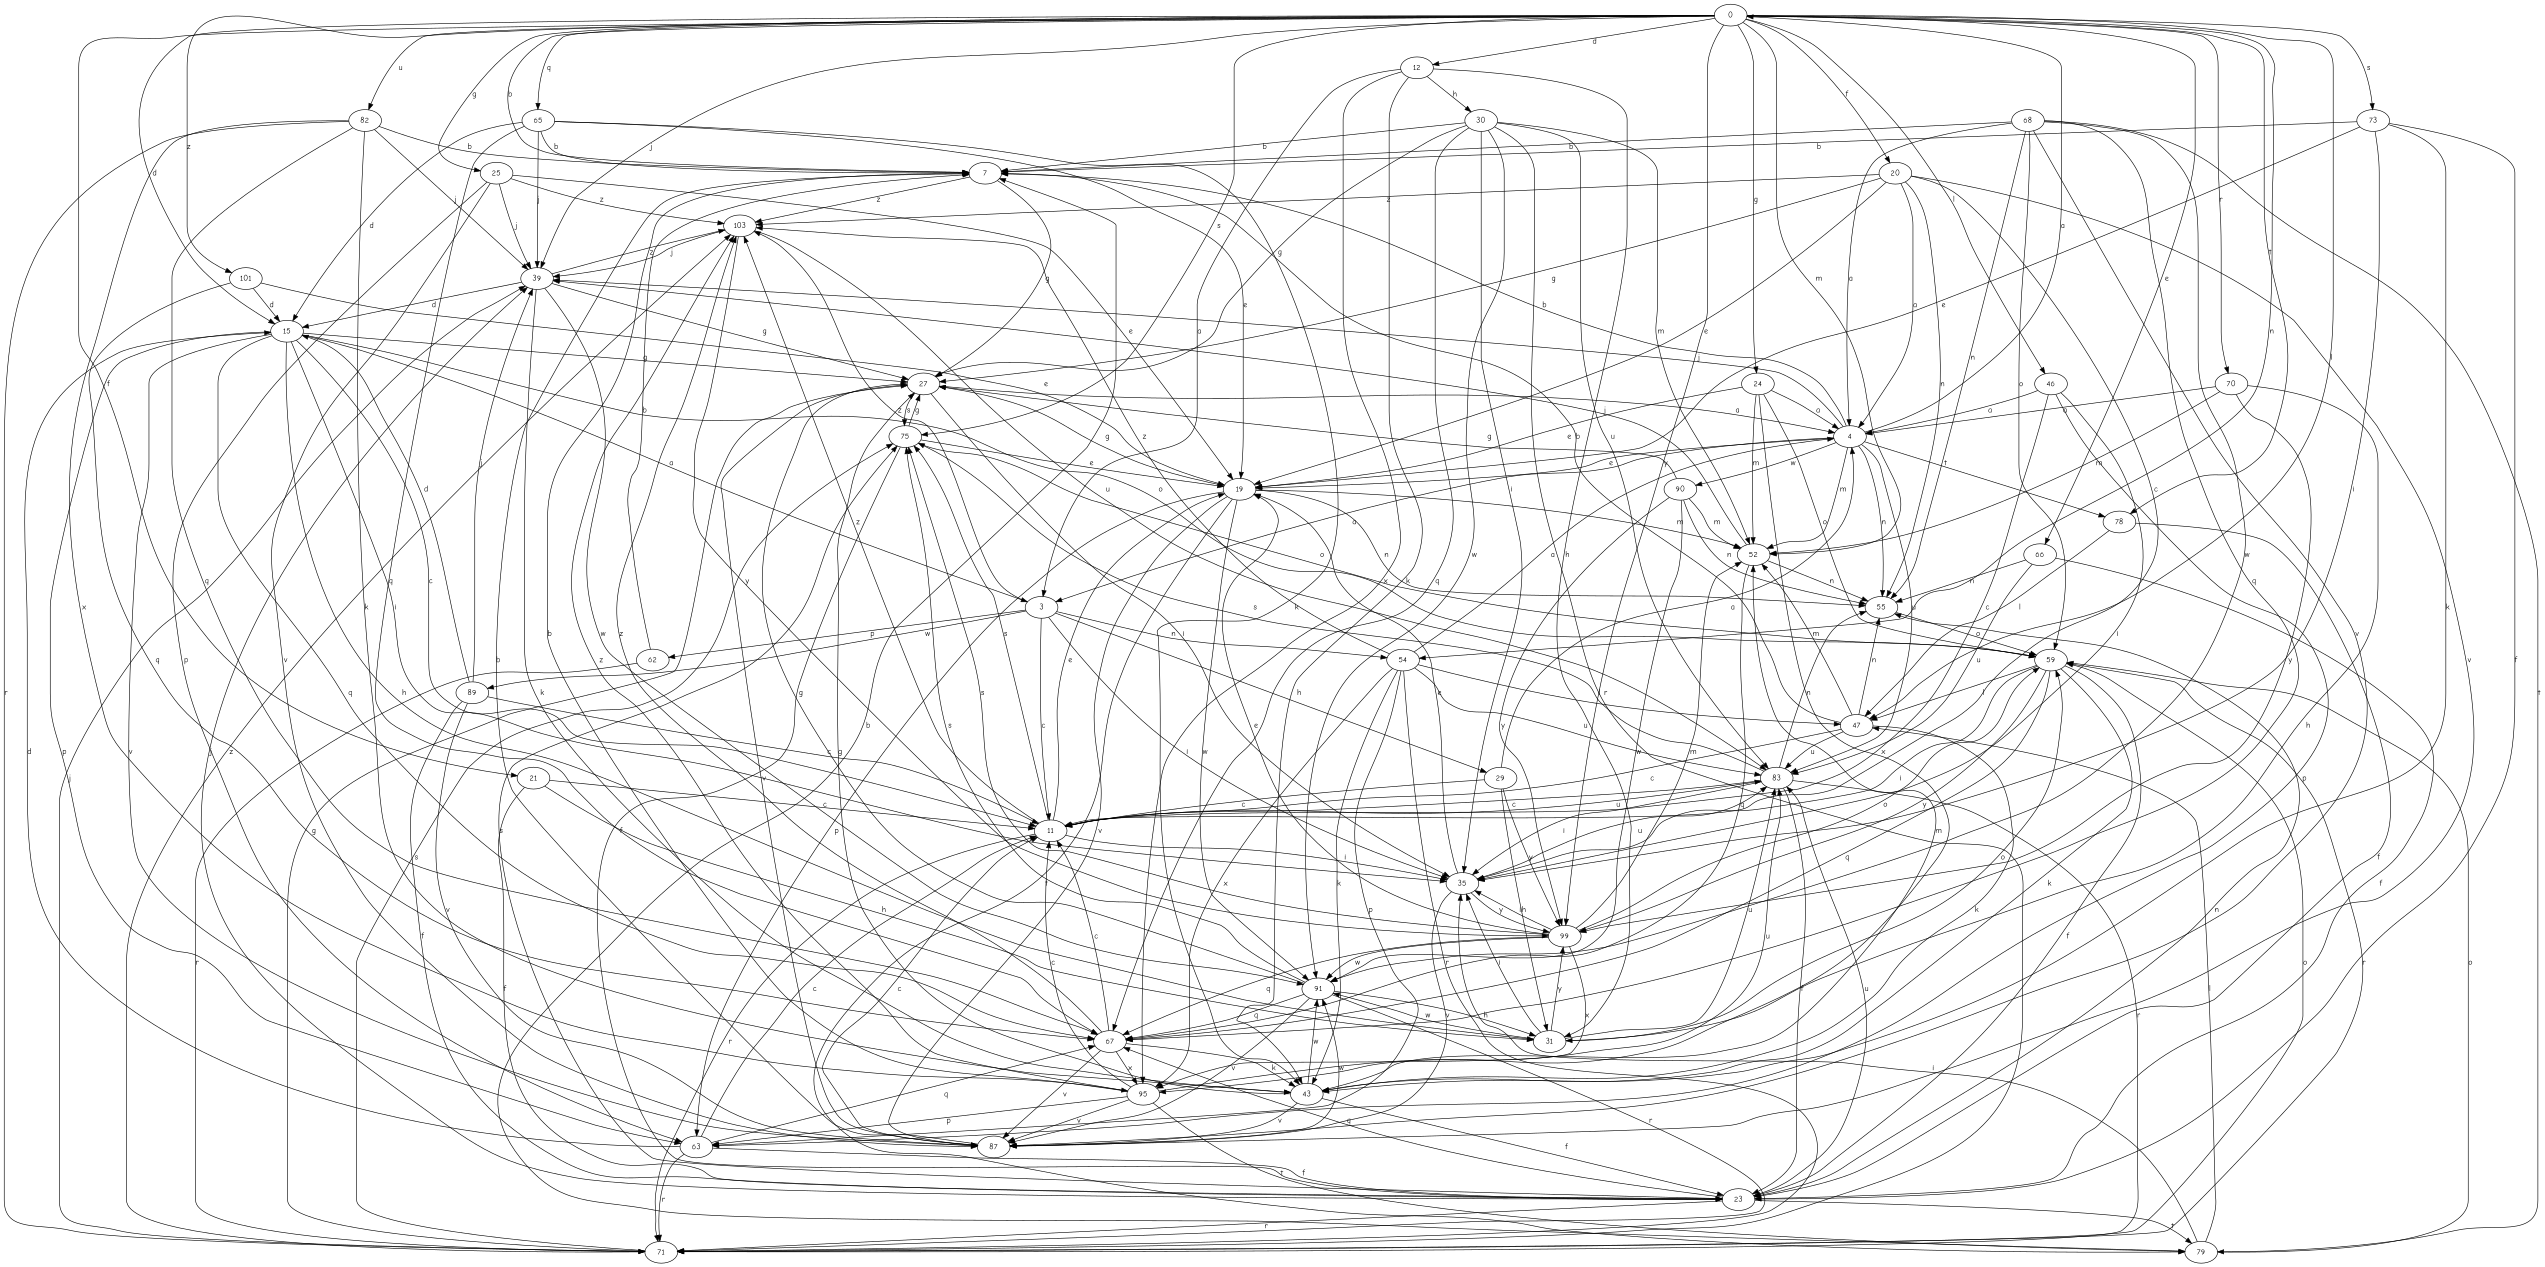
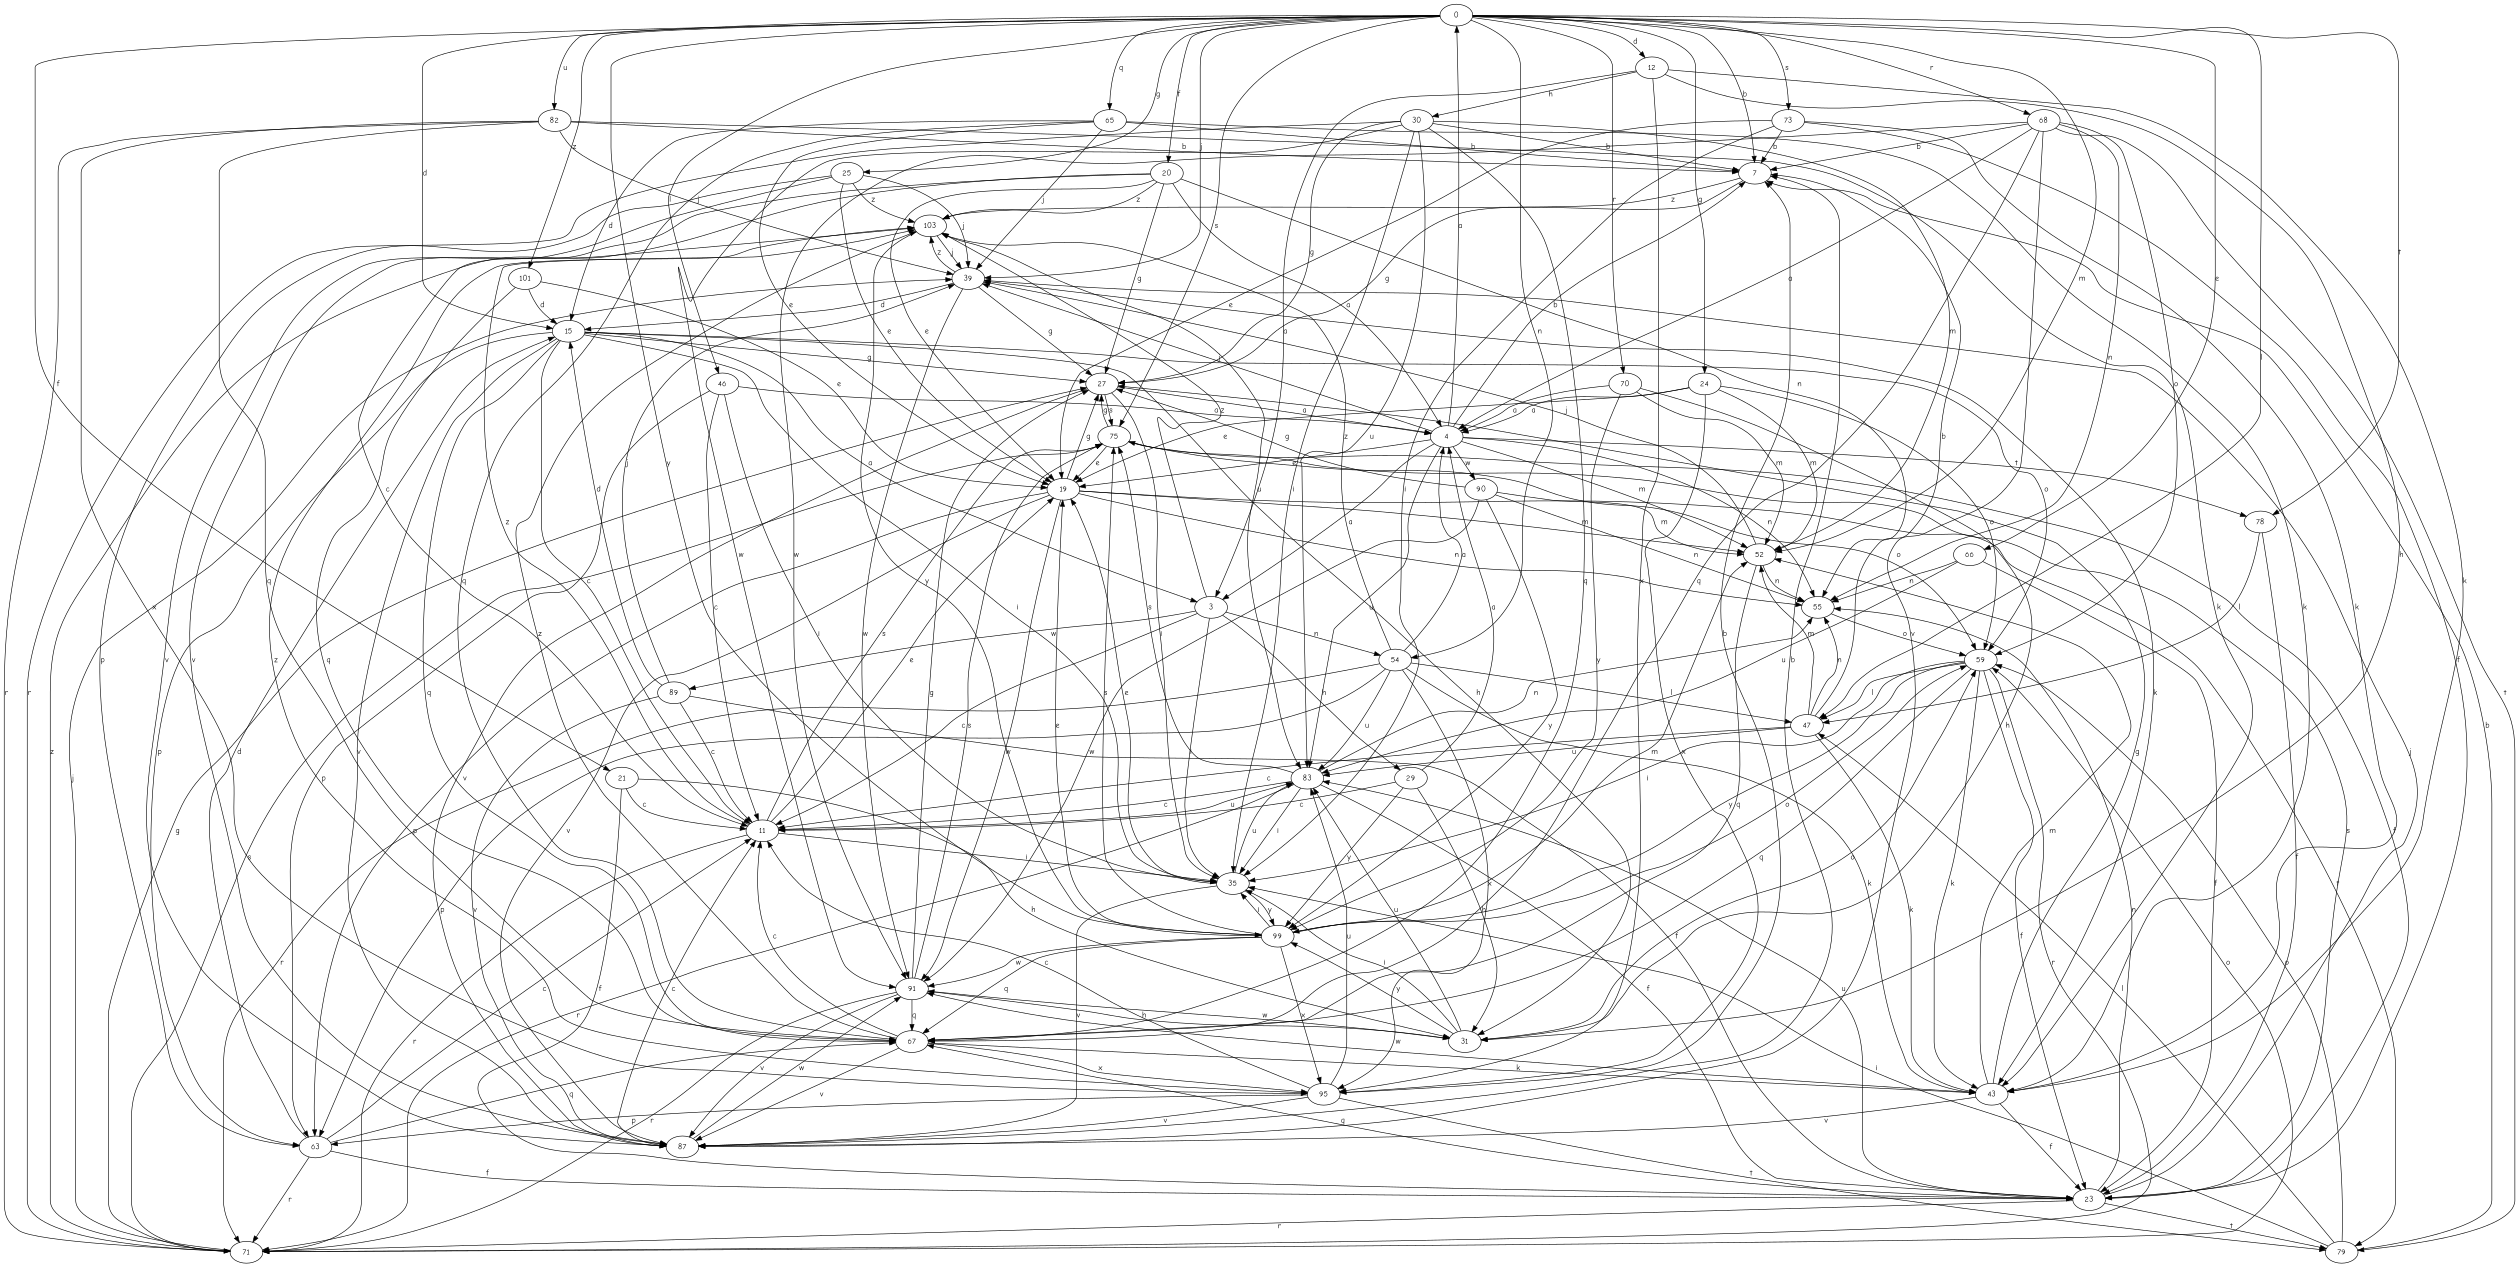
edge "0" -> "68": added, label "r"
node "62": removed
